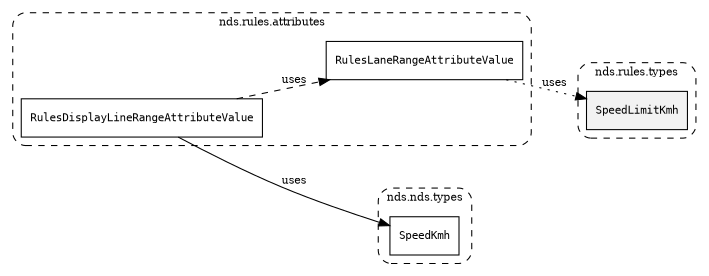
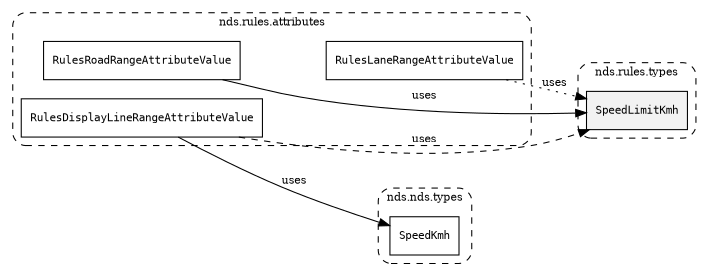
node "RulesRoadRangeAttributeValue": added
edge "RulesDisplayLineRangeAttributeValue" -> "RulesLaneRangeAttributeValue": now "RulesDisplayLineRangeAttributeValue" -> "SpeedLimitKmh"
